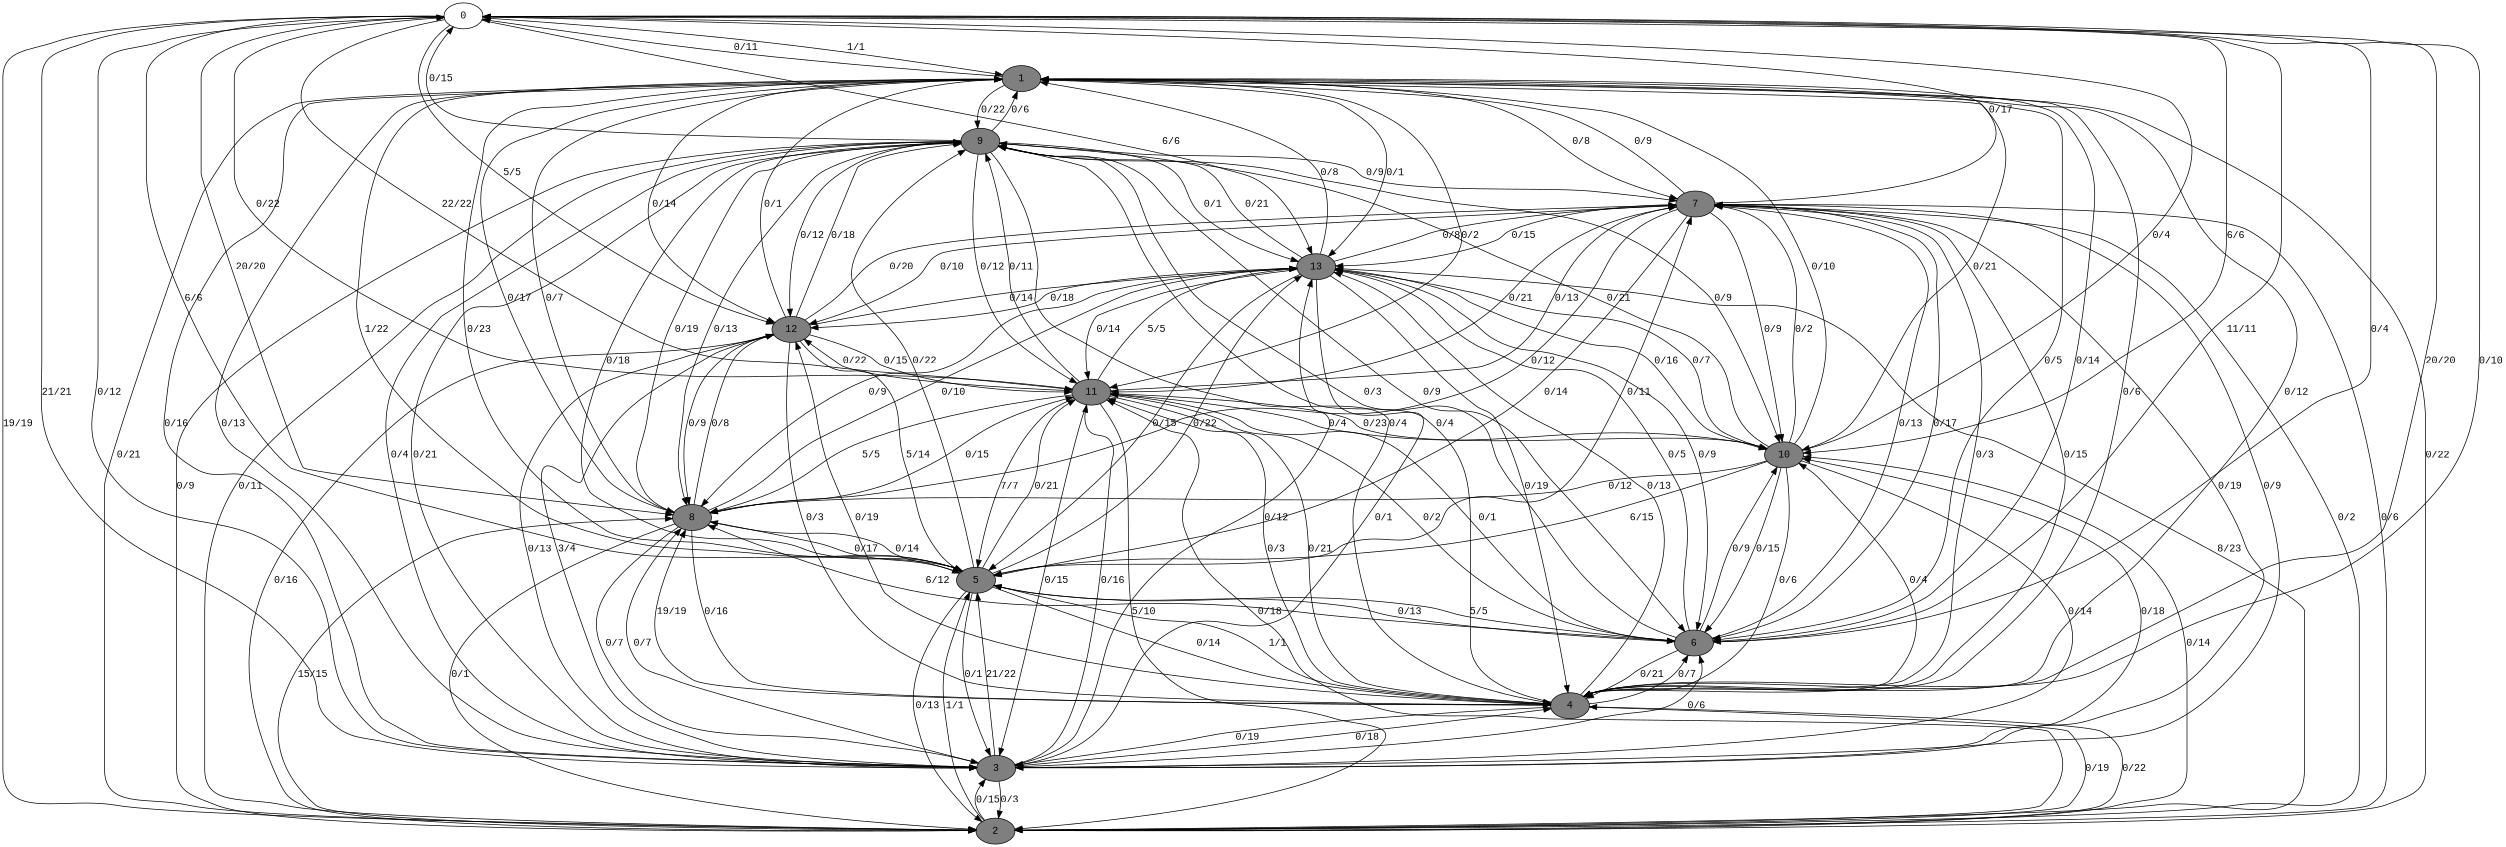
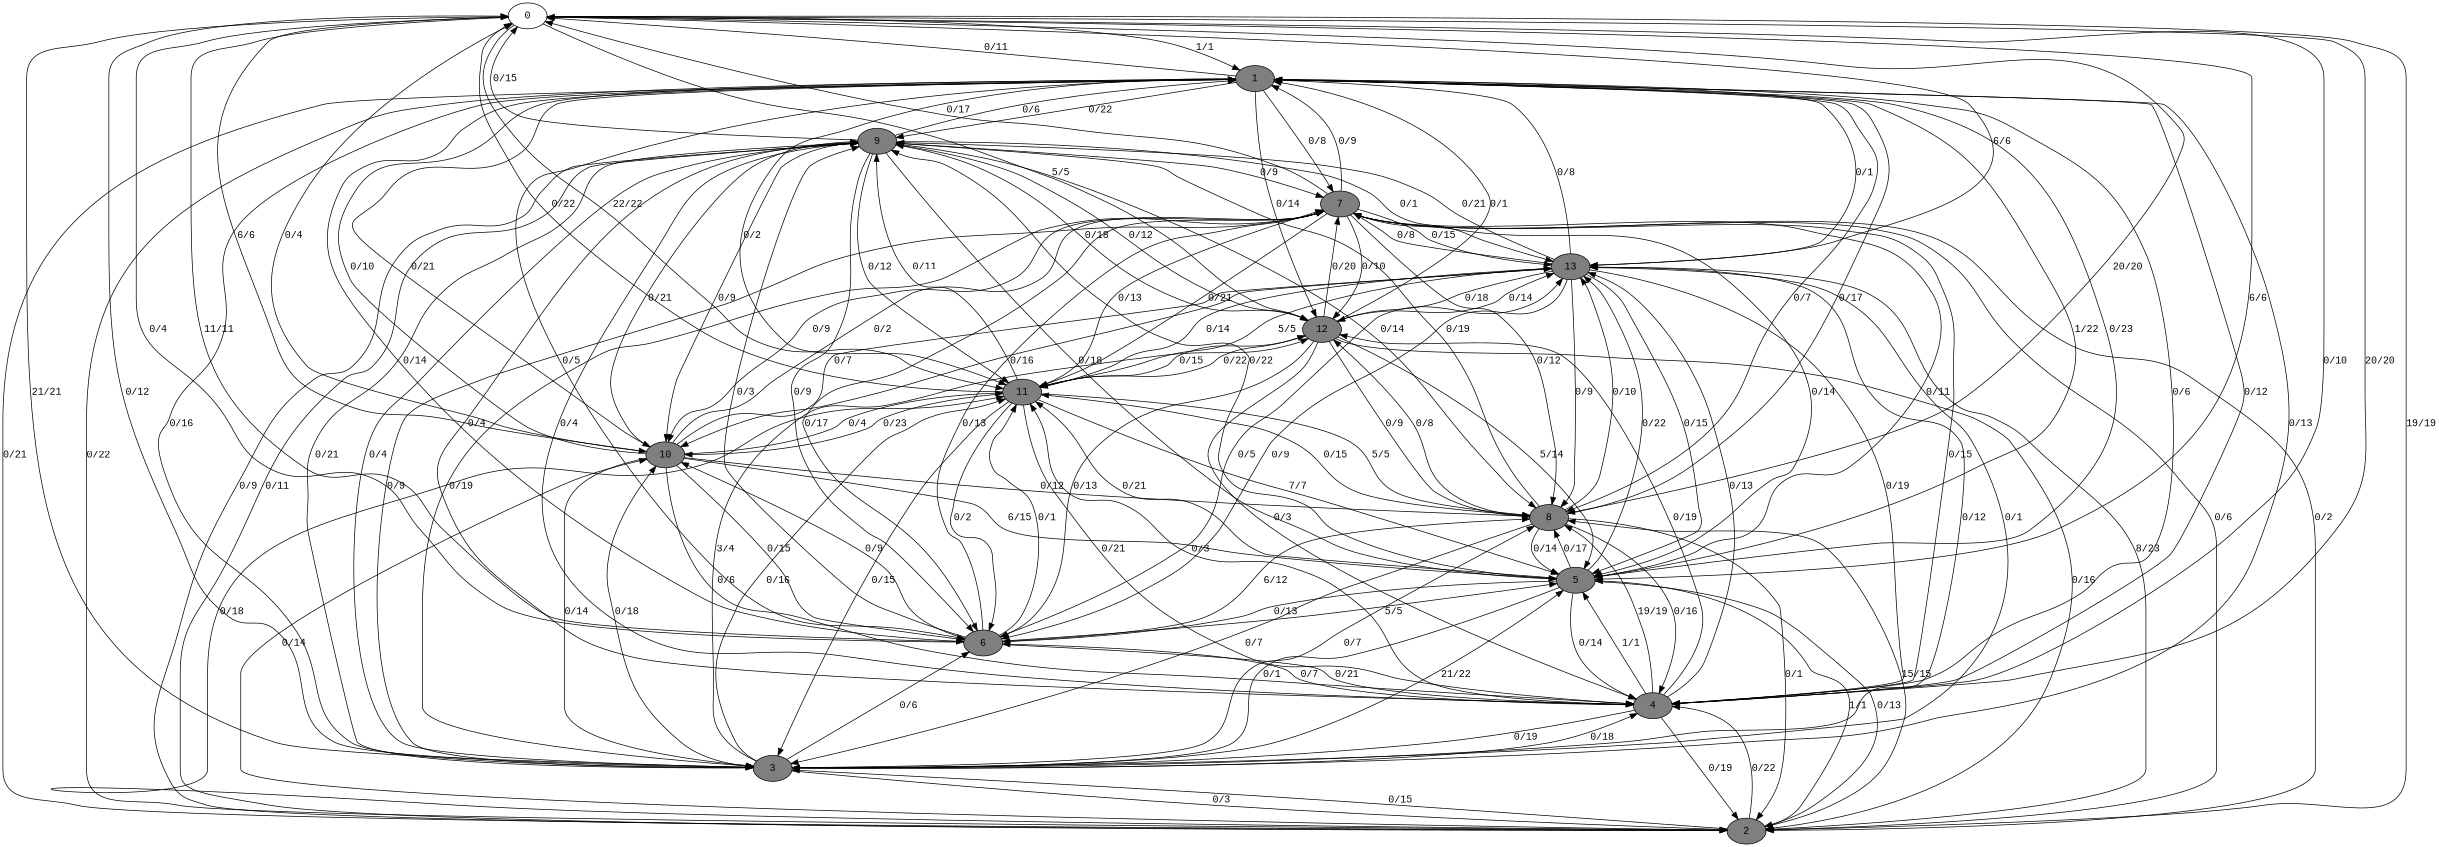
edge "9" -> "8": label "0/13" -> "0/14"
edge "4" -> "7": removed, label "0/3"
edge "12" -> "3": now "12" -> "6"
edge "4" -> "10": removed, label "0/4"
edge "11" -> "2": removed, label "5/10"
